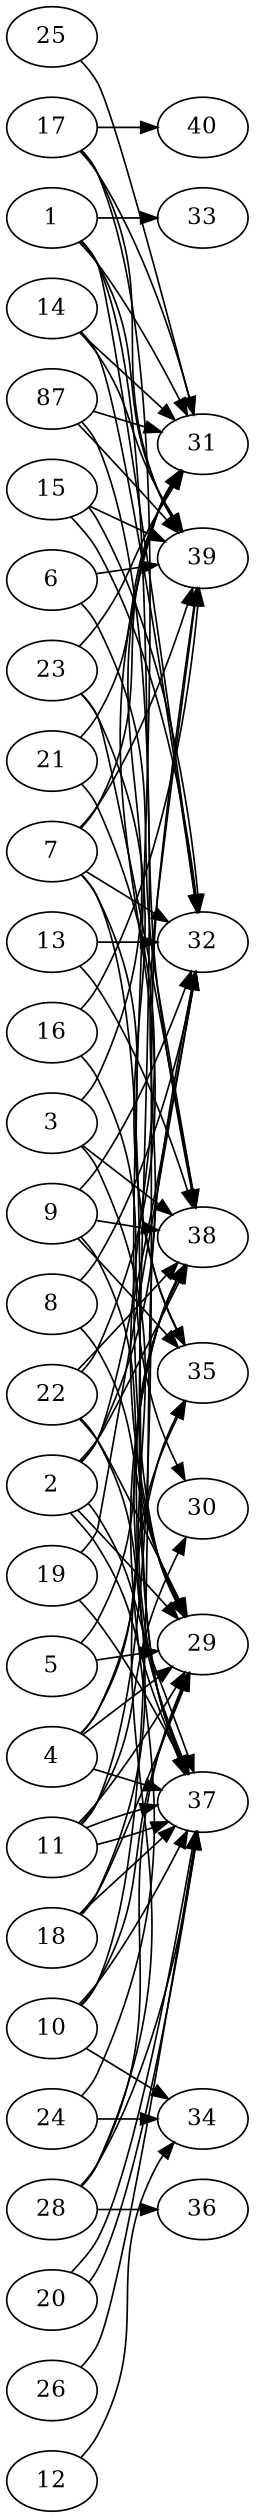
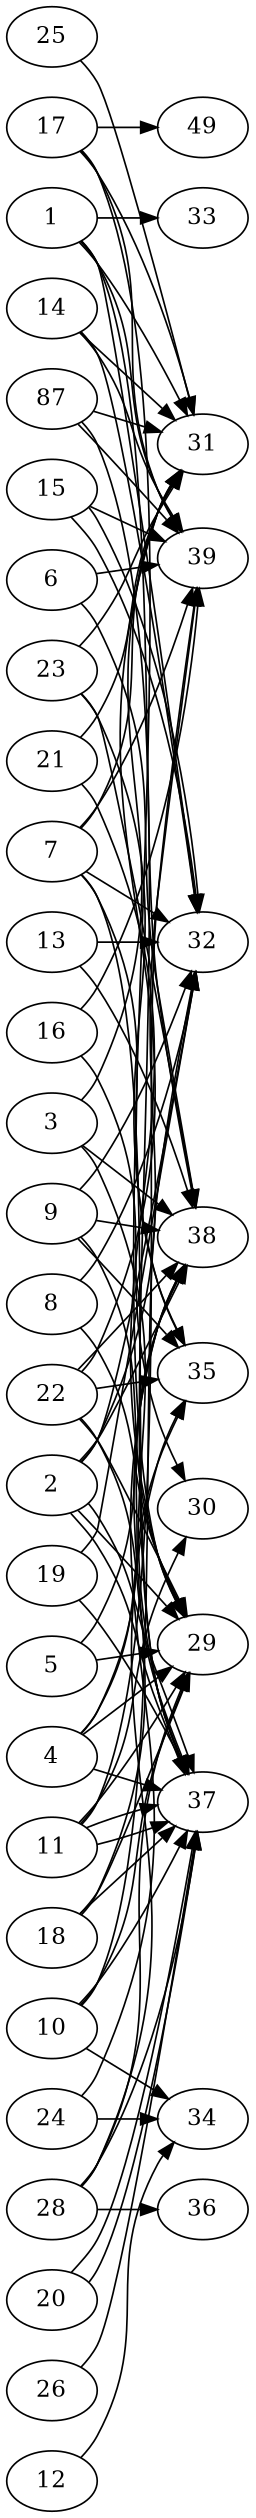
node "40": label "40" -> "49"
edge "22" -> "35": added
